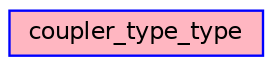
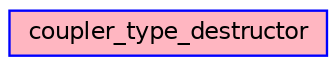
node "coupler_type_type": label "coupler_type_type" -> "coupler_type_destructor"
